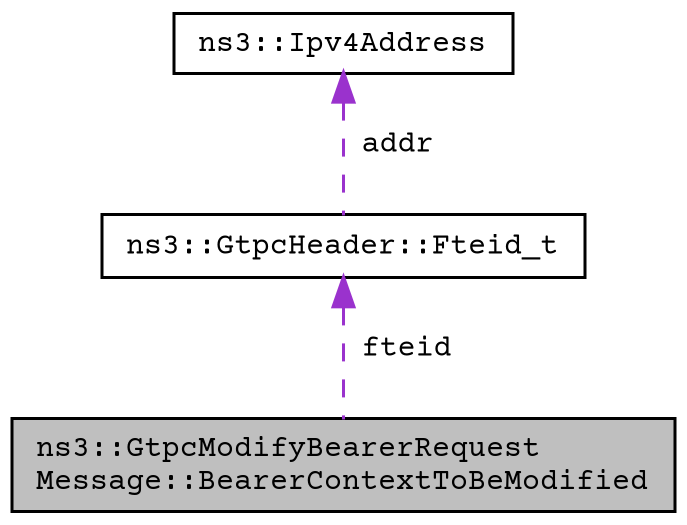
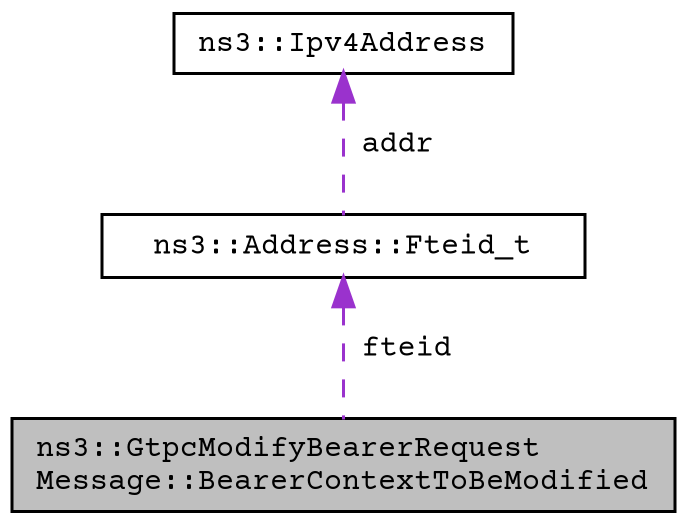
node "ns3::GtpcHeader::Fteid_t": label "ns3::GtpcHeader::Fteid_t" -> "ns3::Address::Fteid_t"
